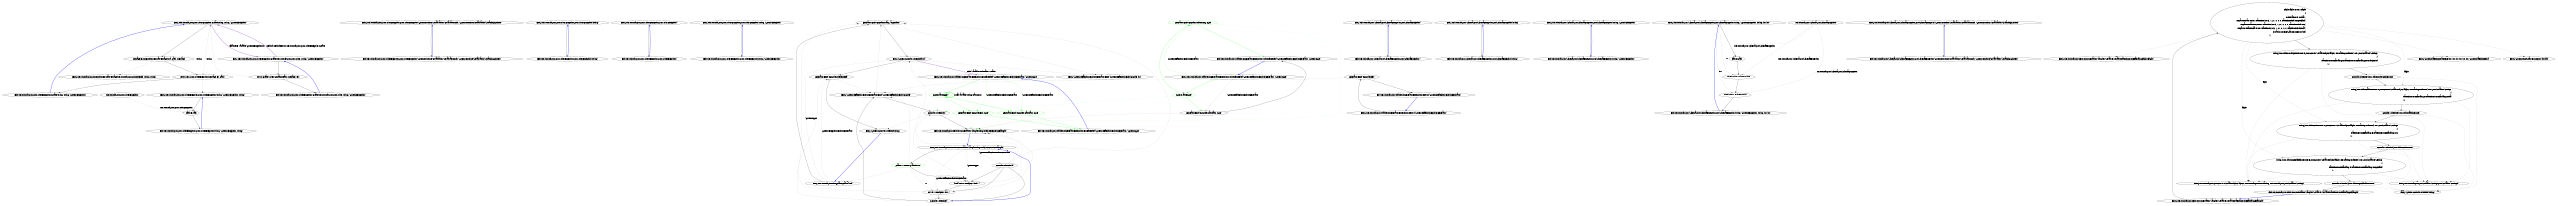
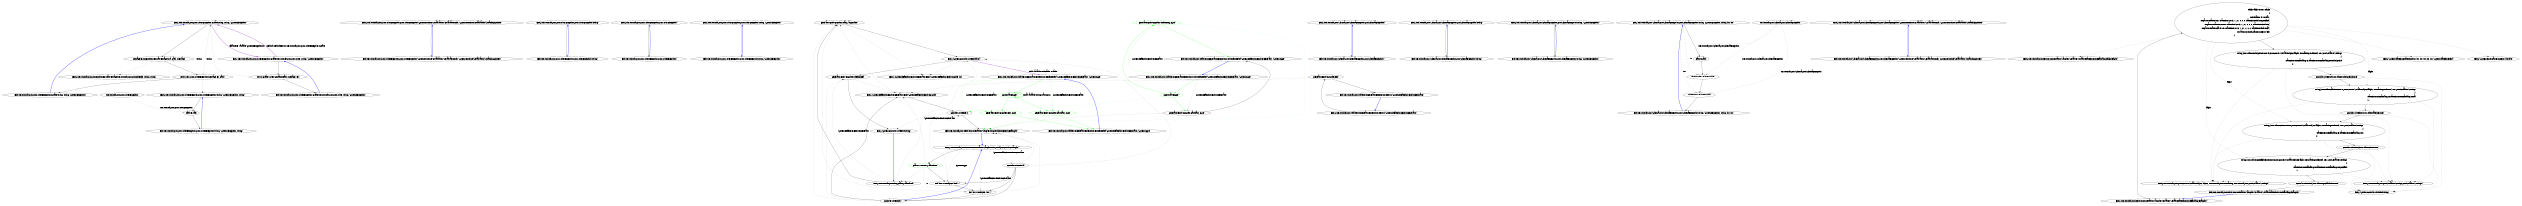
edge "bool b = v1.ToObject<bool>()" -> "generator.Emit(OpCodes.Ldarg, argsIndex)": now "Console.WriteLine(i)" -> "generator.Emit(OpCodes.Ldarg, argsIndex)"
edge "Entry Newtonsoft.Json.Linq.JValue.JValue(bool)" -> "Entry System.Console.WriteLine(bool)": label "System.Type" -> "System.Reflection.Emit.ILGenerator"
edge "Entry Newtonsoft.Json.Linq.JValue.JValue(bool)" -> "generator.Emit(OpCodes.Ldelem_Ref)": label "System.Exception.Emit.ILGenerator" -> "System.Reflection.Emit.ILGenerator"
